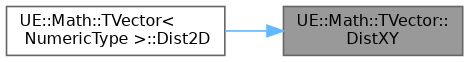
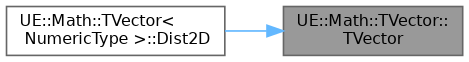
node "UE::Math::TVector:: DistXY": label "UE::Math::TVector:: DistXY" -> "UE::Math::TVector:: TVector"
